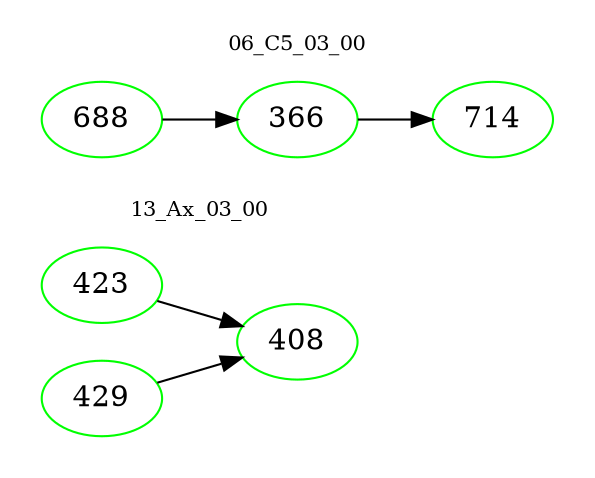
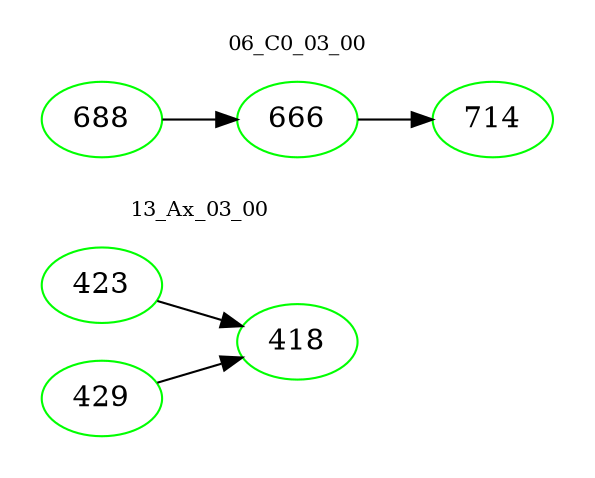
cluster "06_C5_03_00": label "06_C5_03_00" -> "06_C0_03_00"
node "366": label "366" -> "666"
node "408": label "408" -> "418"
